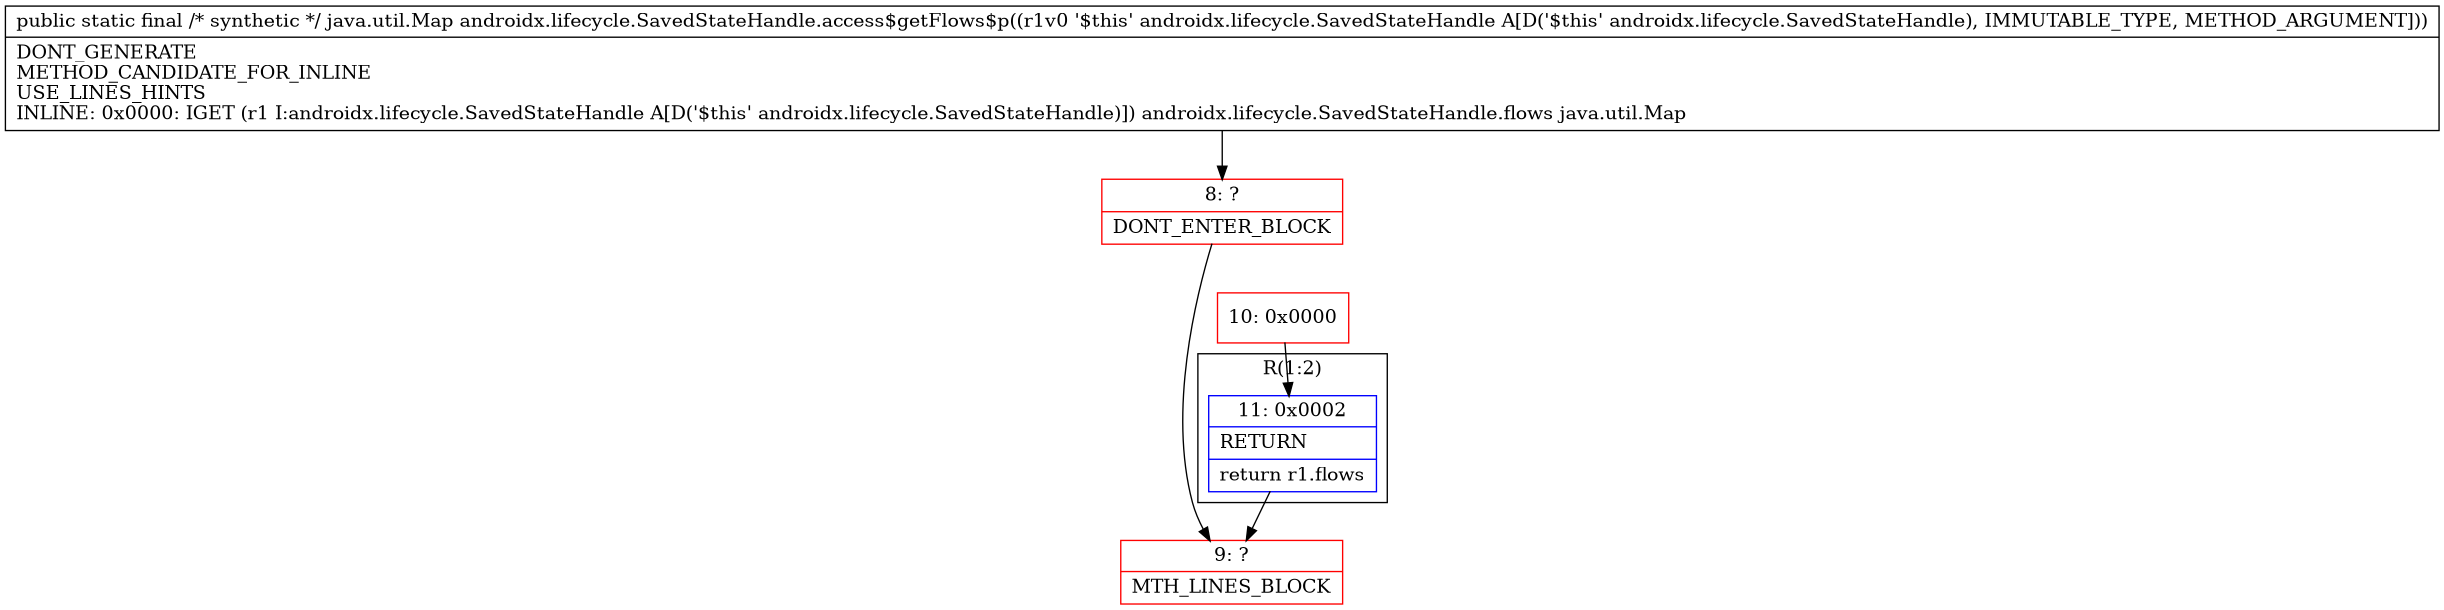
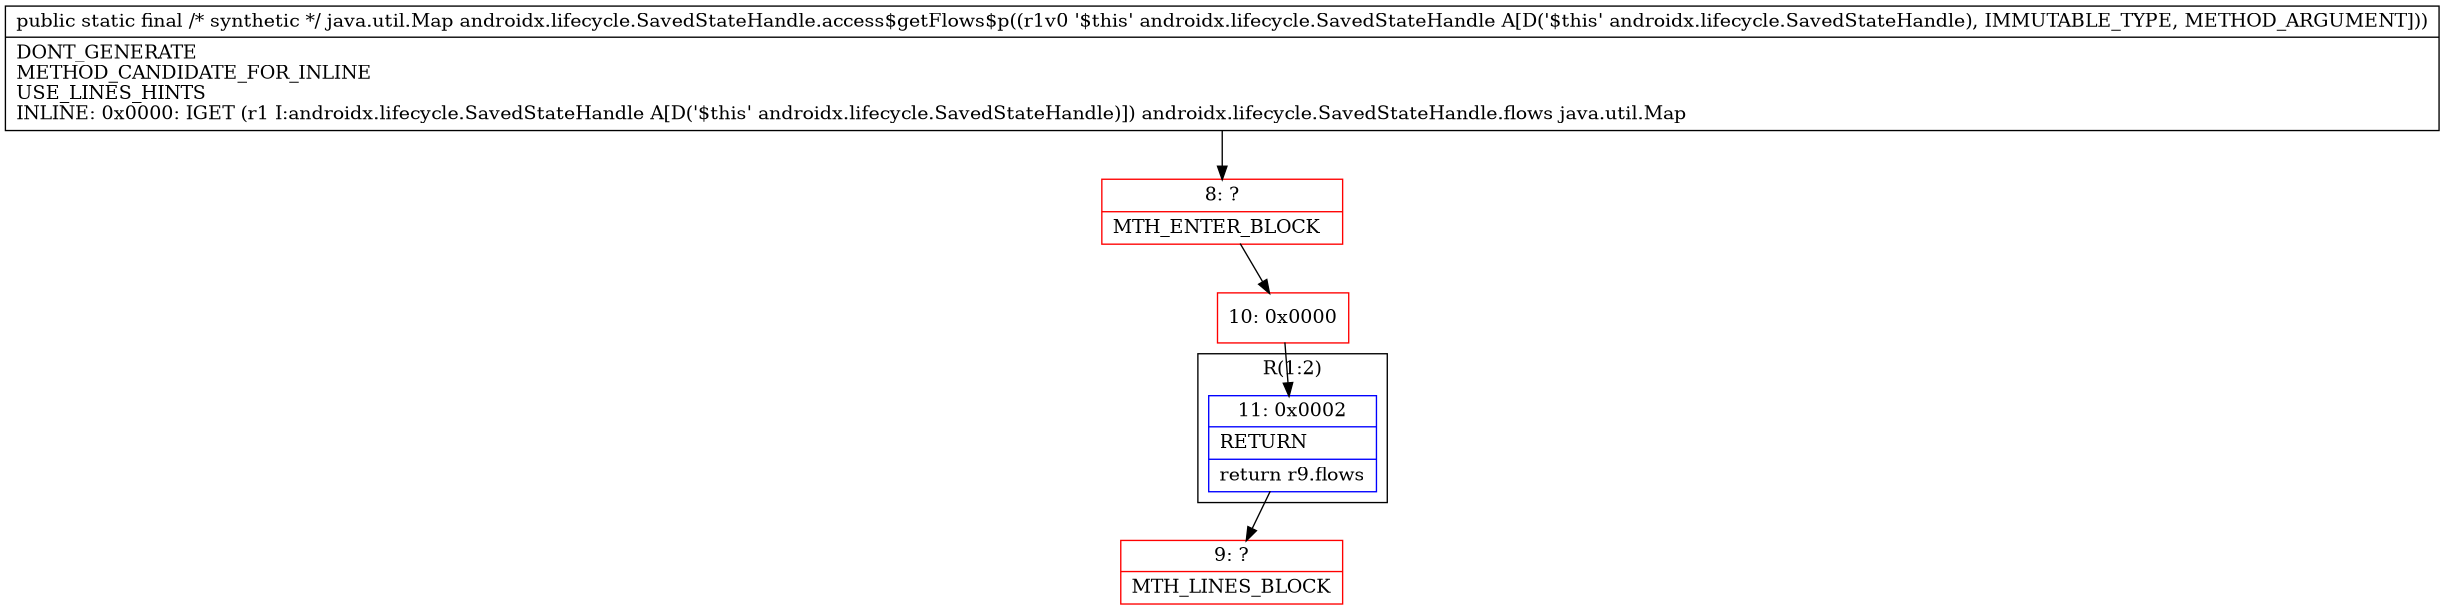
node "8: ?": text "DONT_ENTER_BLOCK" -> "MTH_ENTER_BLOCK"
edge "8: ?" -> "9: ?": now "8: ?" -> "10: 0x0000"
node "11: 0x0002": text "return r1.flows" -> "return r9.flows"
